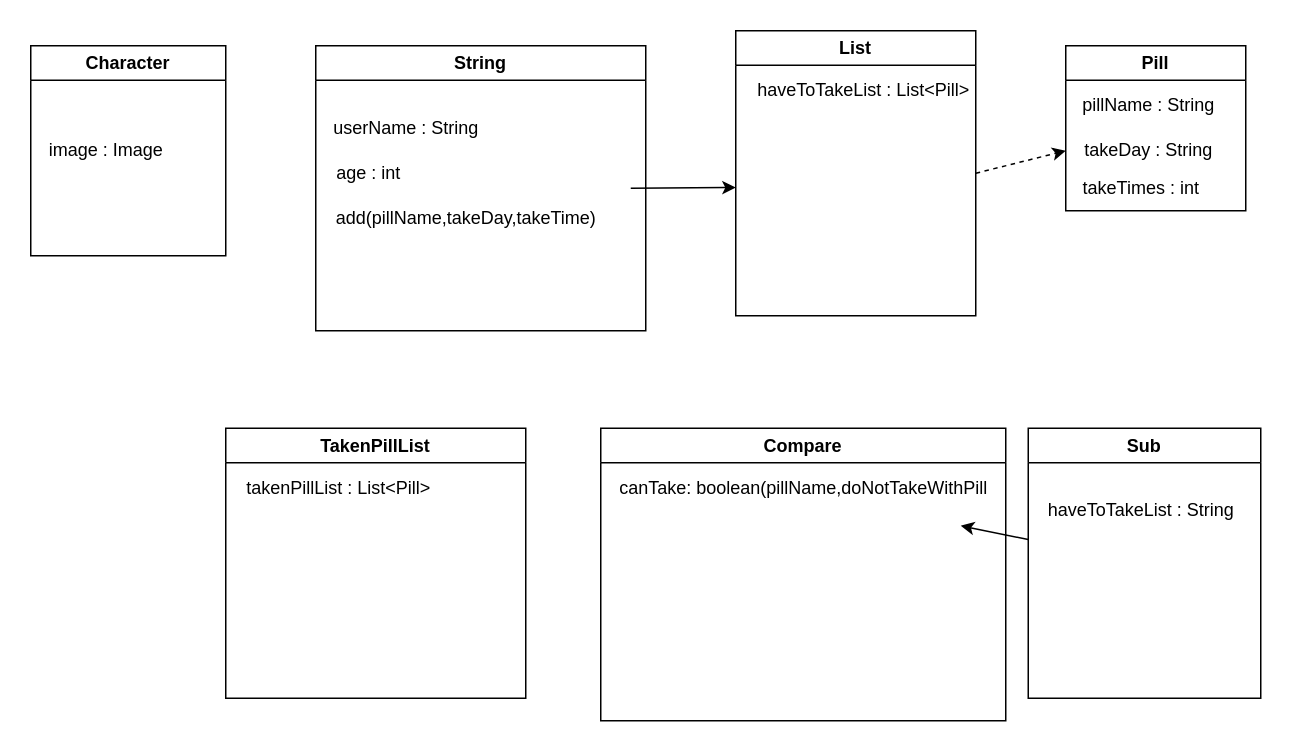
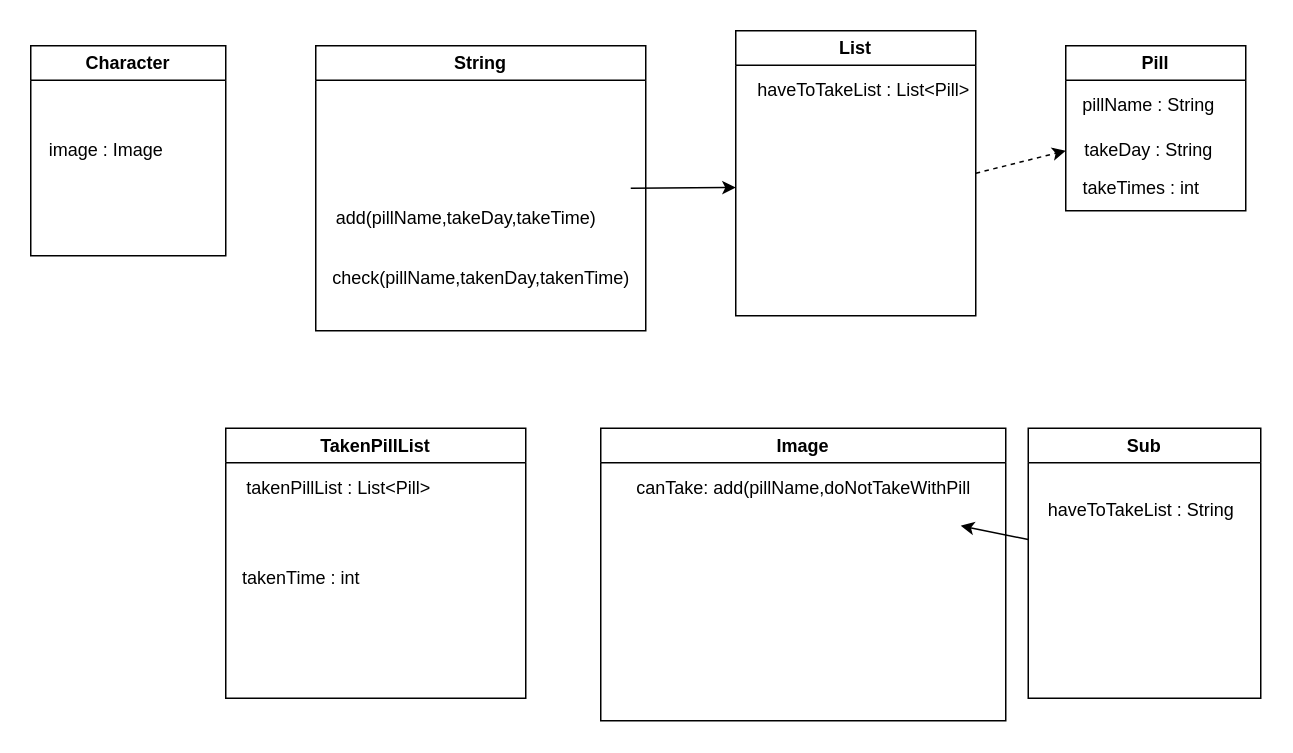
node "userName : String": removed
node "age : int": removed
node "check(pillName,takenDay,takenTime)": added
node "Compare": label "Compare" -> "Image"
node "canTake: boolean(pillName,doNotTakeWithPill": label "canTake: boolean(pillName,doNotTakeWithPill" -> "canTake: add(pillName,doNotTakeWithPill"
node "takenTime : int": added
